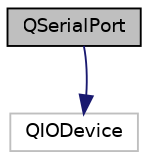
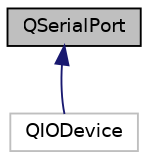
edge "QSerialPort" -> "QIODevice": reversed
